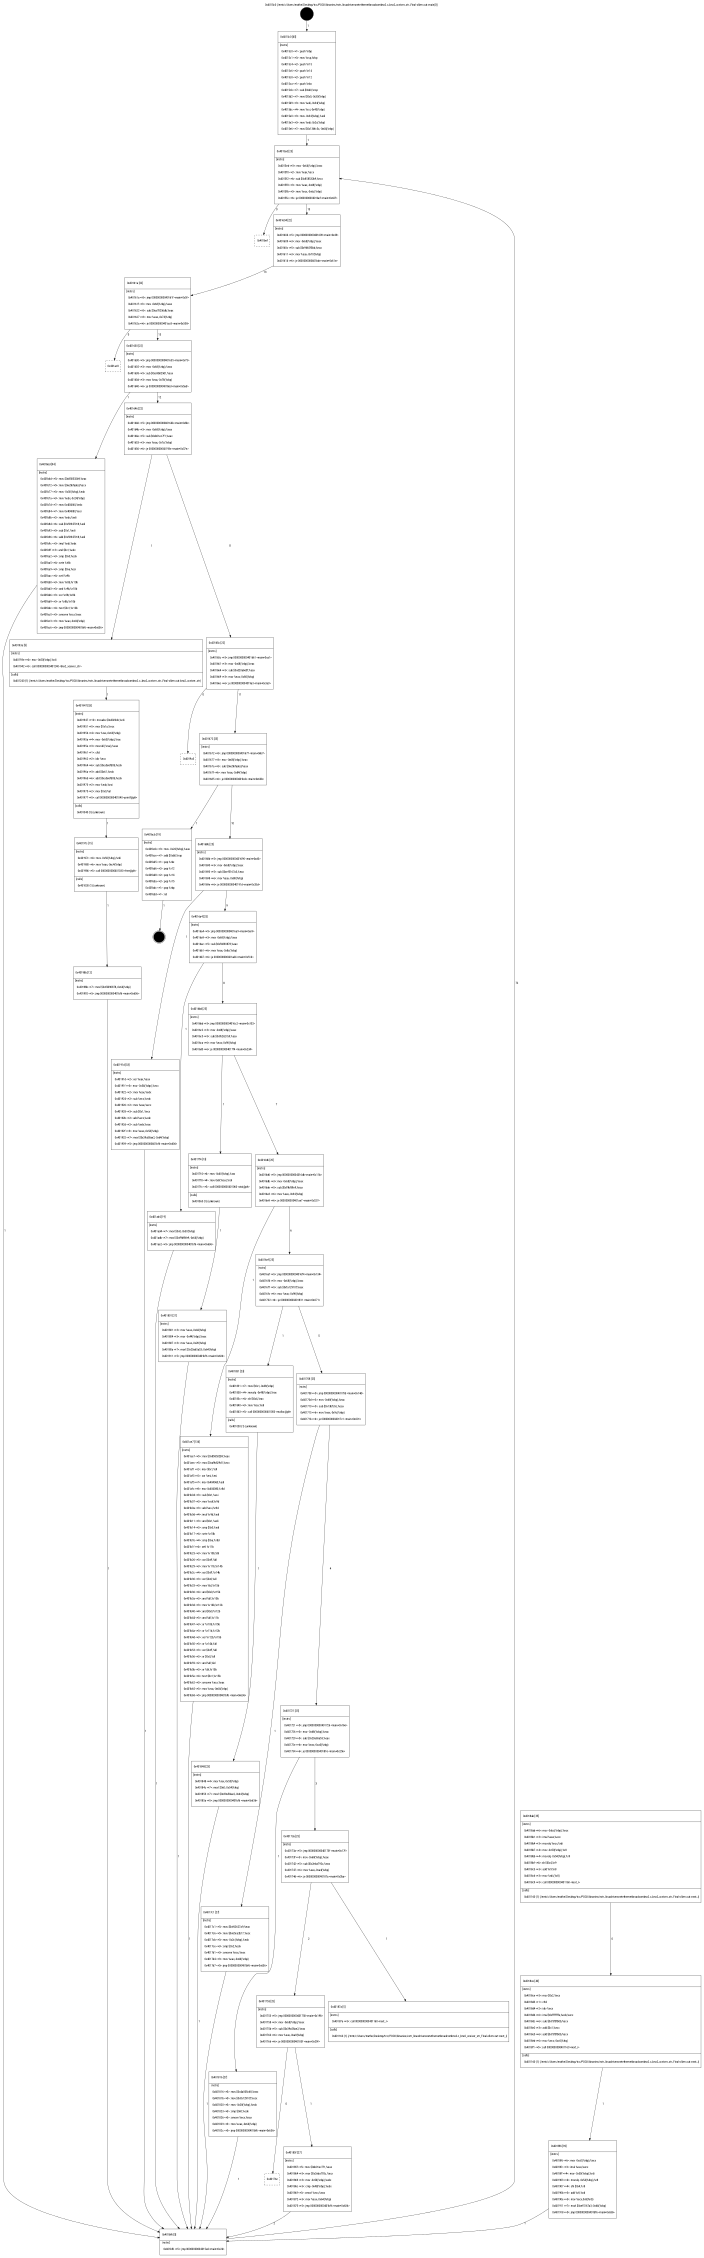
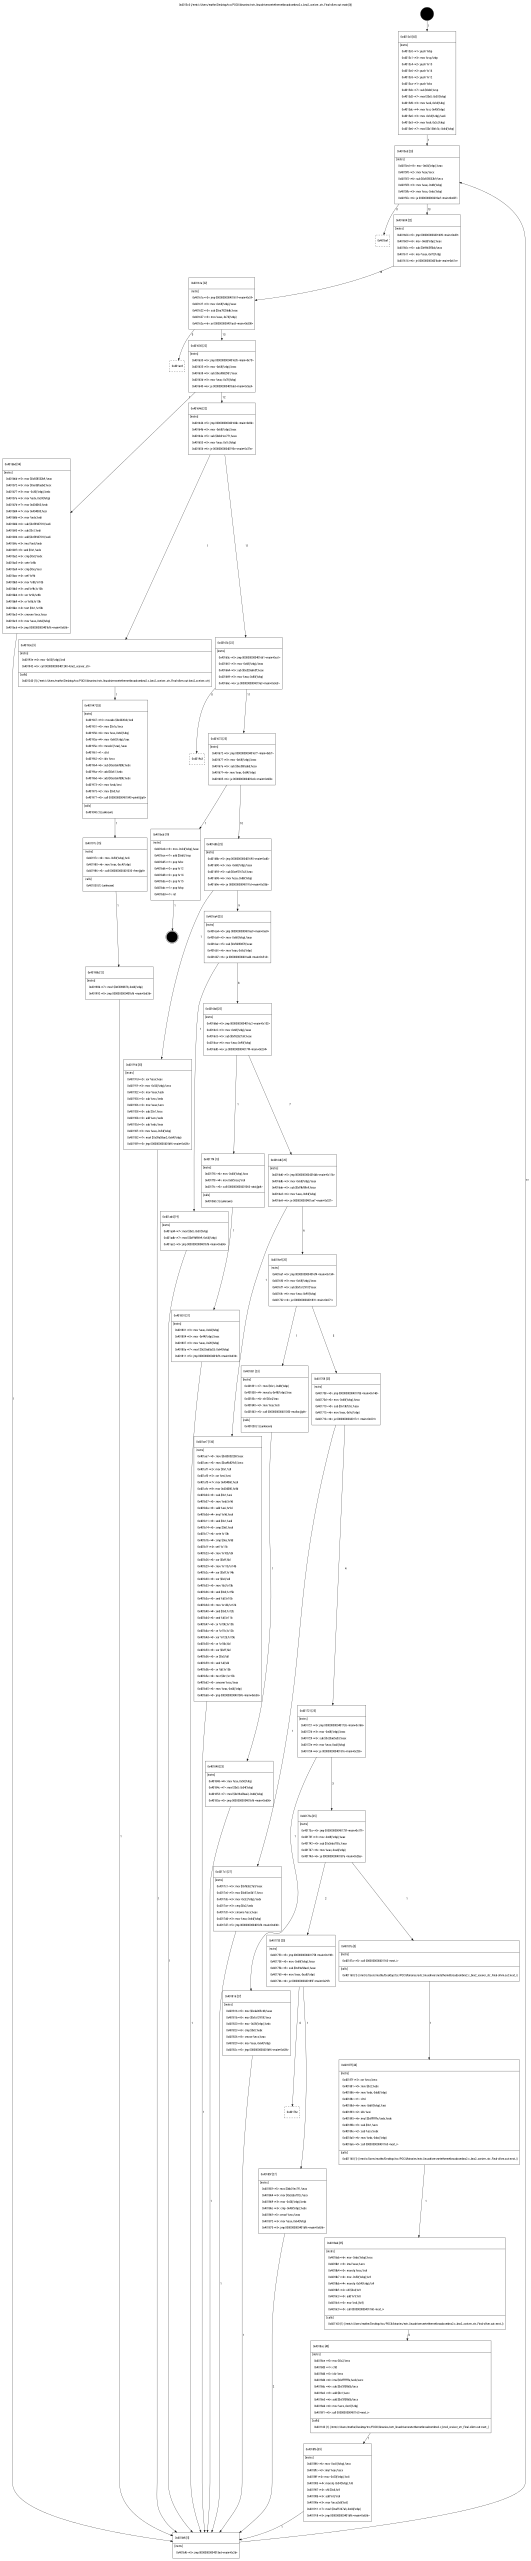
node "0x40187f [44]": added
